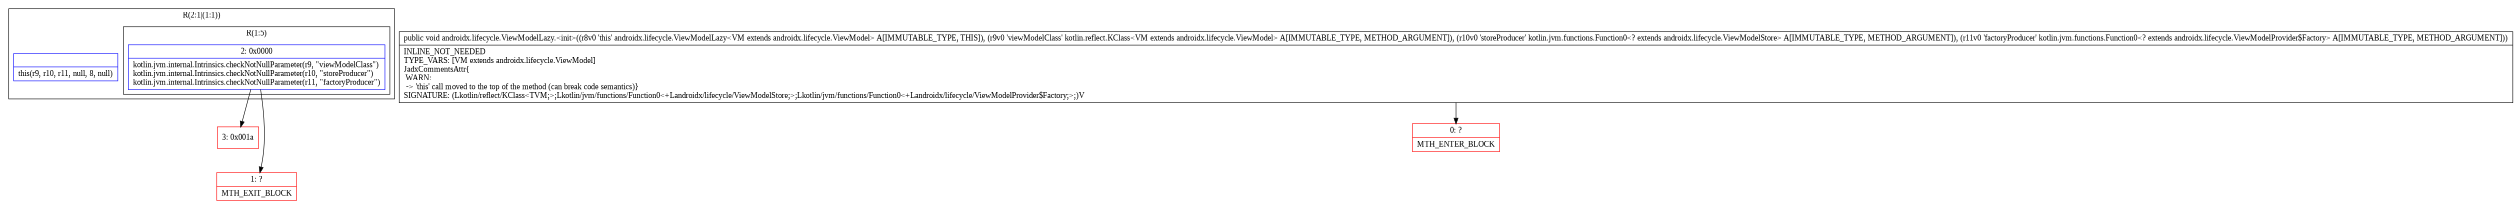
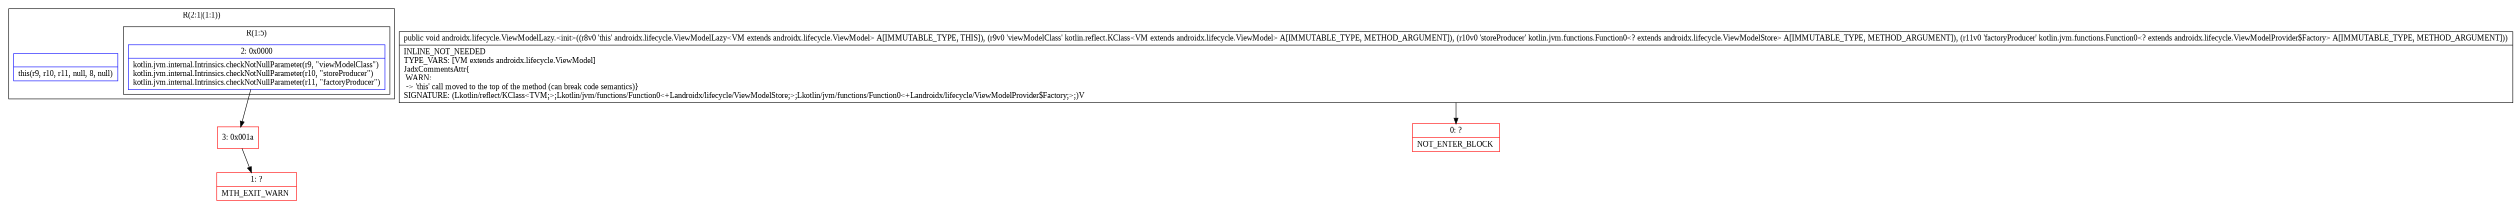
edge "2: 0x0000" -> "1: ?": now "3: 0x001a" -> "1: ?"
node "0: ?": text "MTH_ENTER_BLOCK" -> "NOT_ENTER_BLOCK"
node "1: ?": text "MTH_EXIT_BLOCK" -> "MTH_EXIT_WARN"
